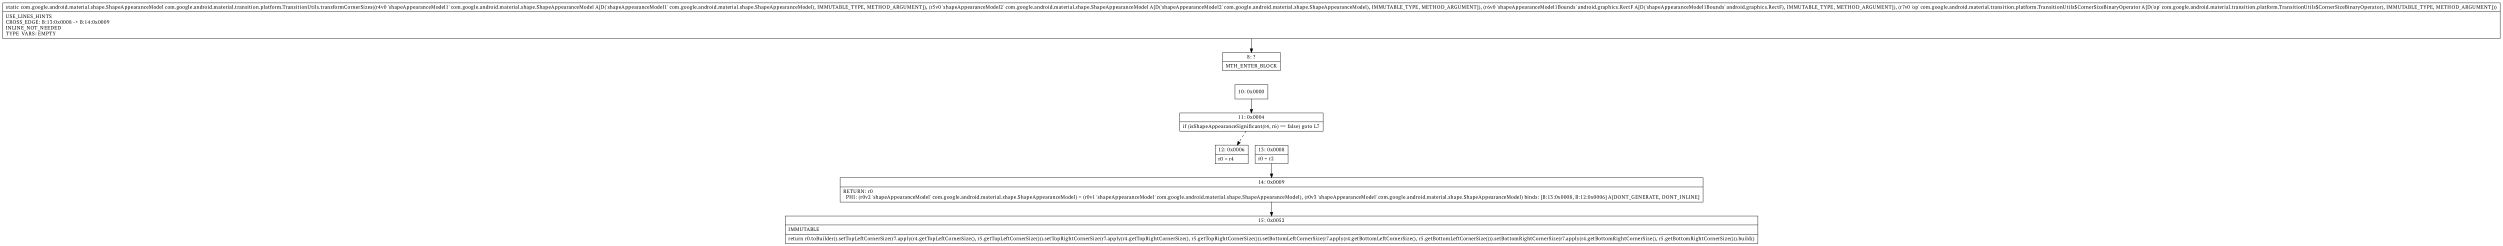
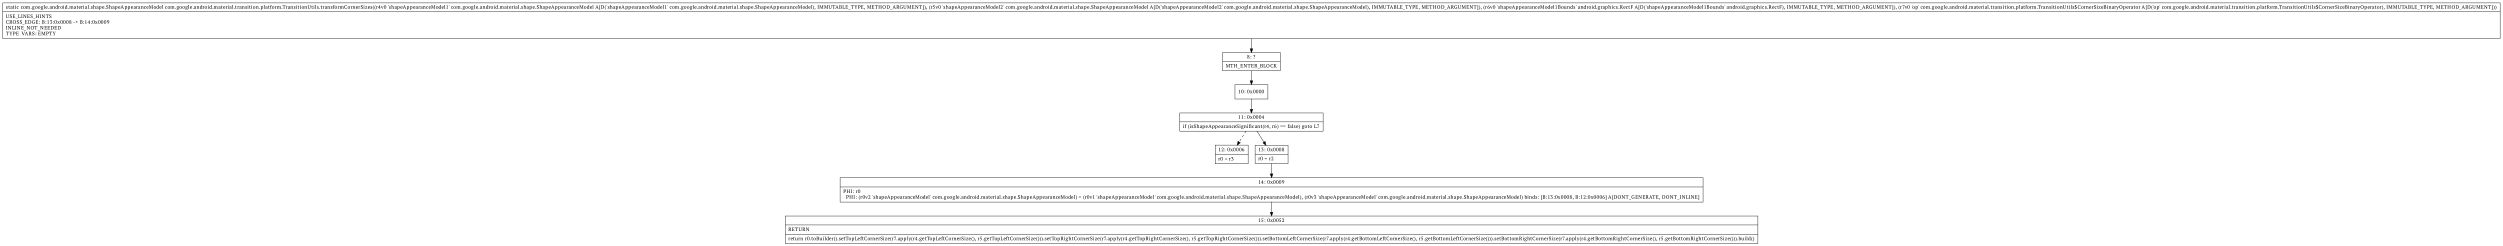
edge "8: ?" -> "10: 0x0000": added
edge "11: 0x0004" -> "13: 0x0008": added
node "12: 0x0006": text "r0 = r4" -> "r0 = r3"
node "14: 0x0009": text "RETURN: r0" -> "PHI: r0"
node "15: 0x0052": text "IMMUTABLE" -> "RETURN"
